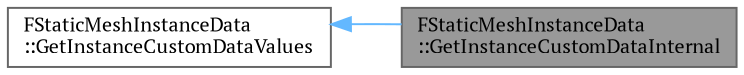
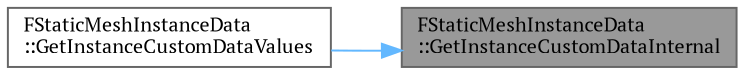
edge "FStaticMeshInstanceData ::GetInstanceCustomDataInternal" -> "FStaticMeshInstanceData ::GetInstanceCustomDataValues": reversed
